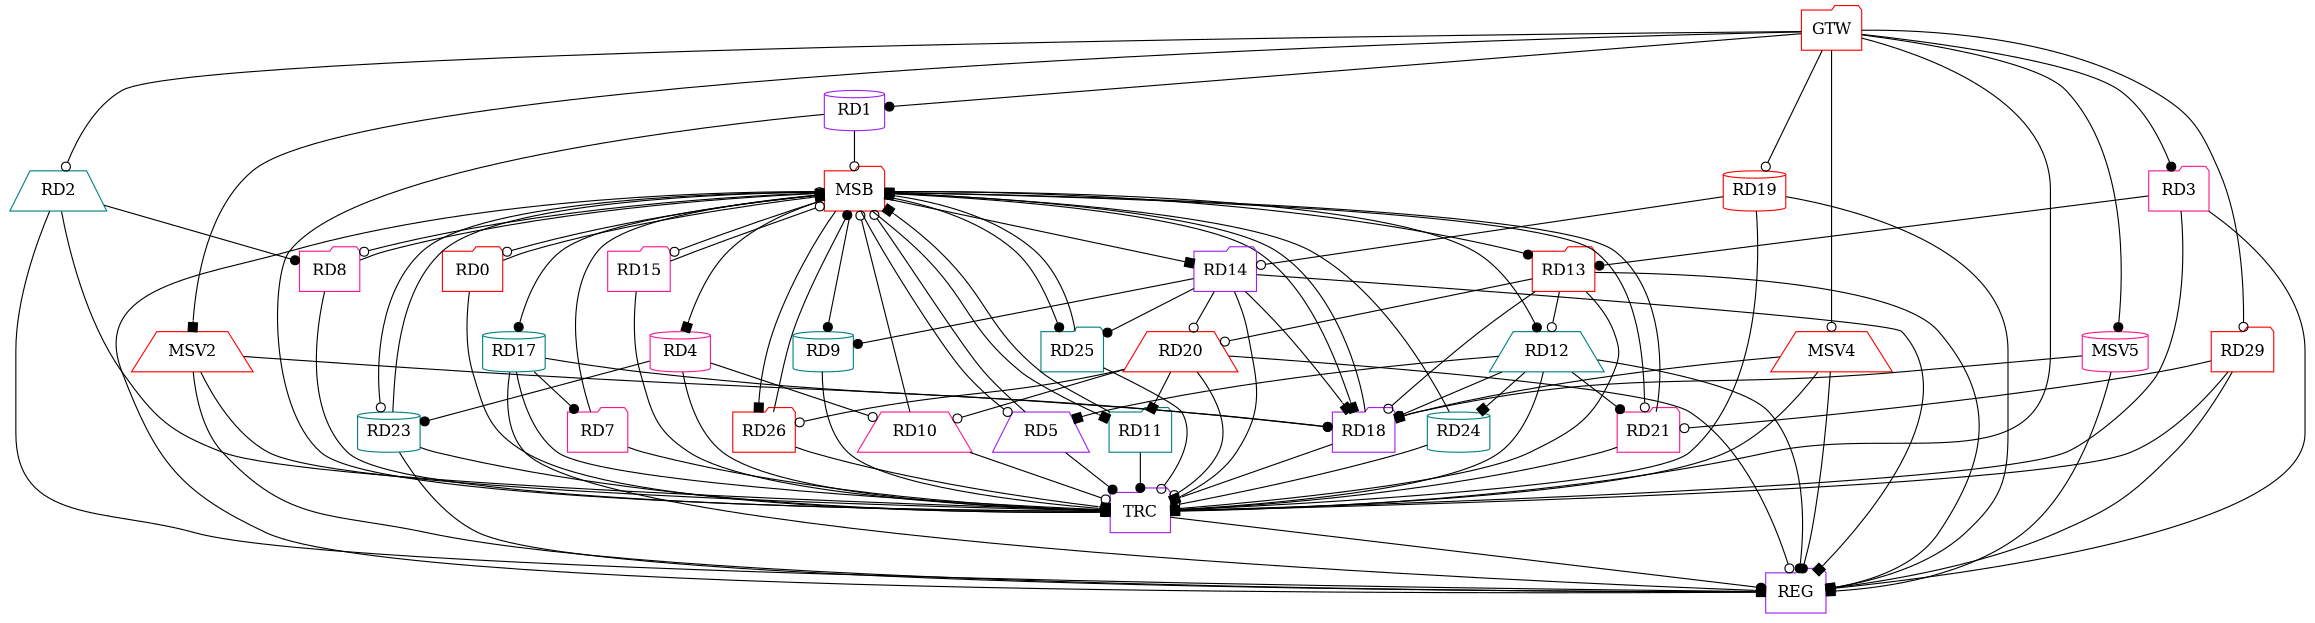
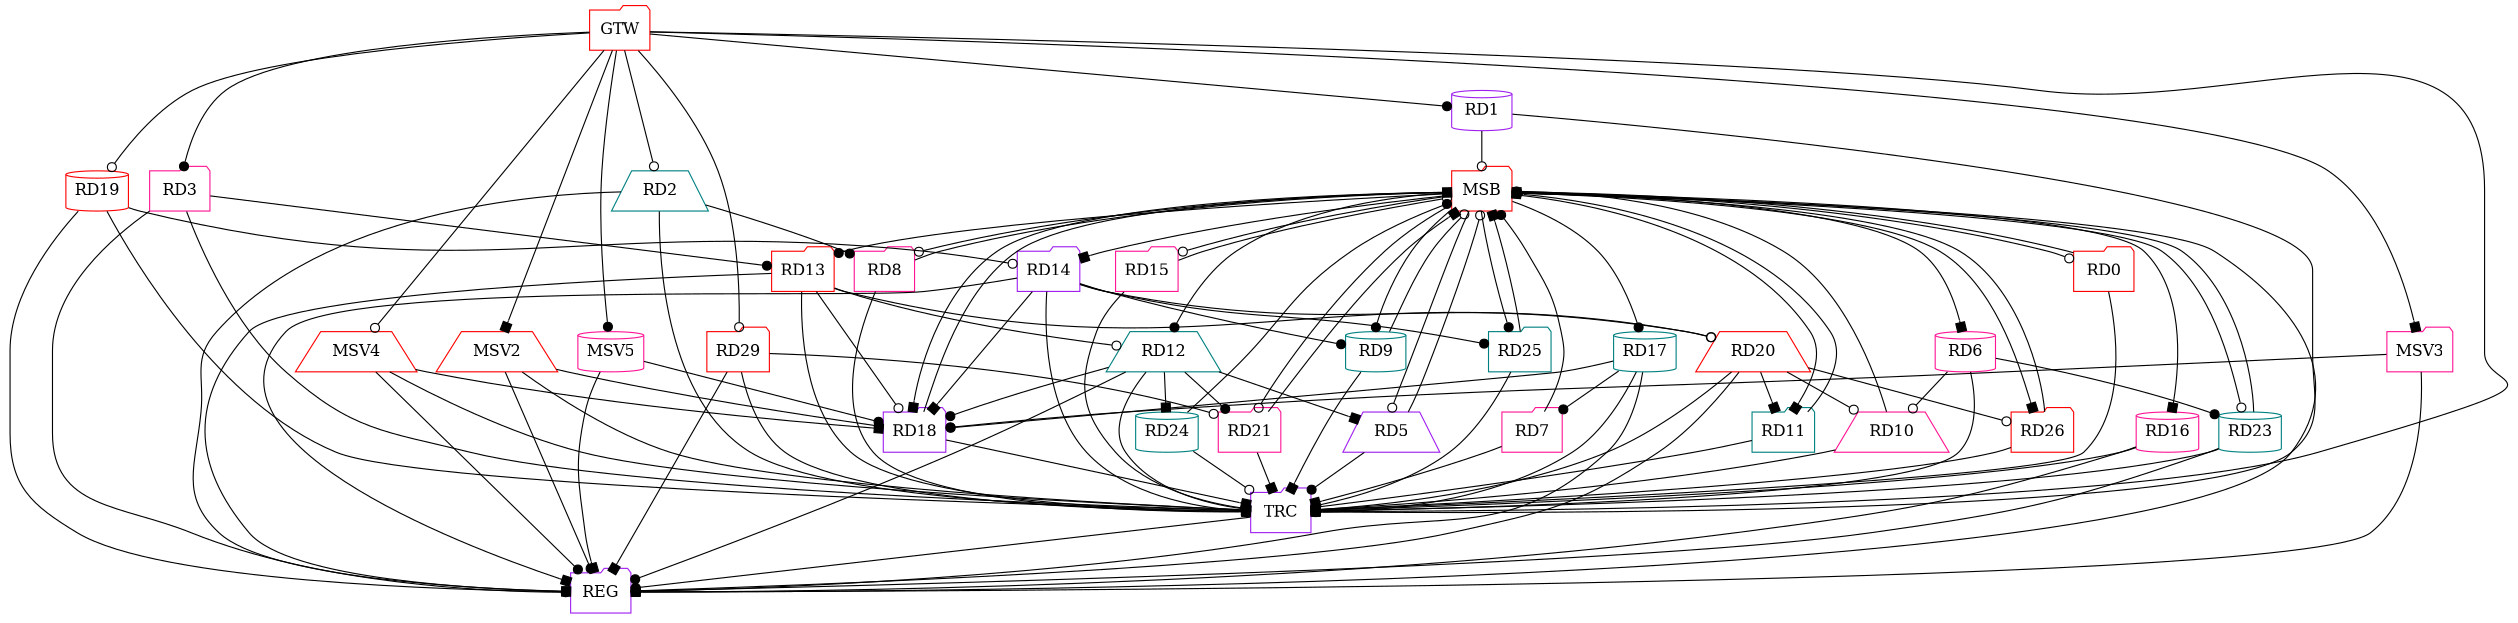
edge "RD9" -> "MSB": added
node "RD4": label "RD4" -> "RD6"
node "MSV3": added
node "RD16": added
